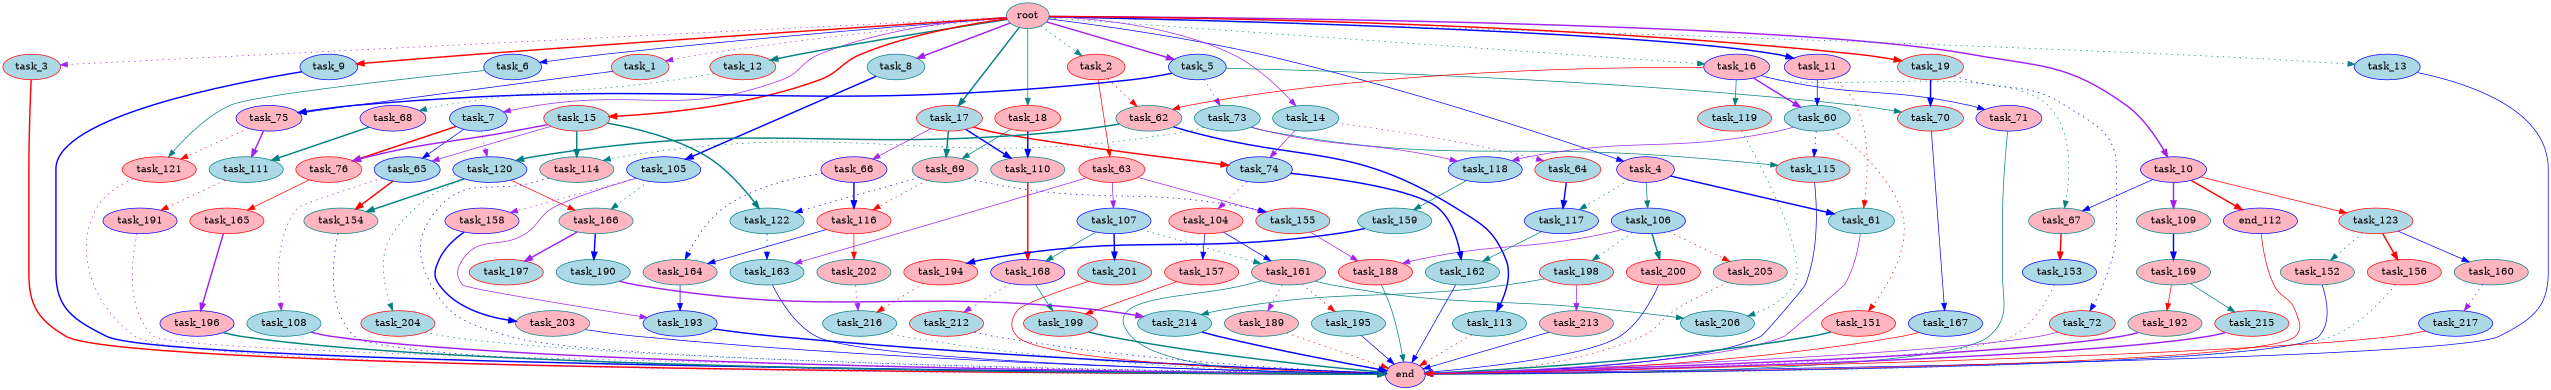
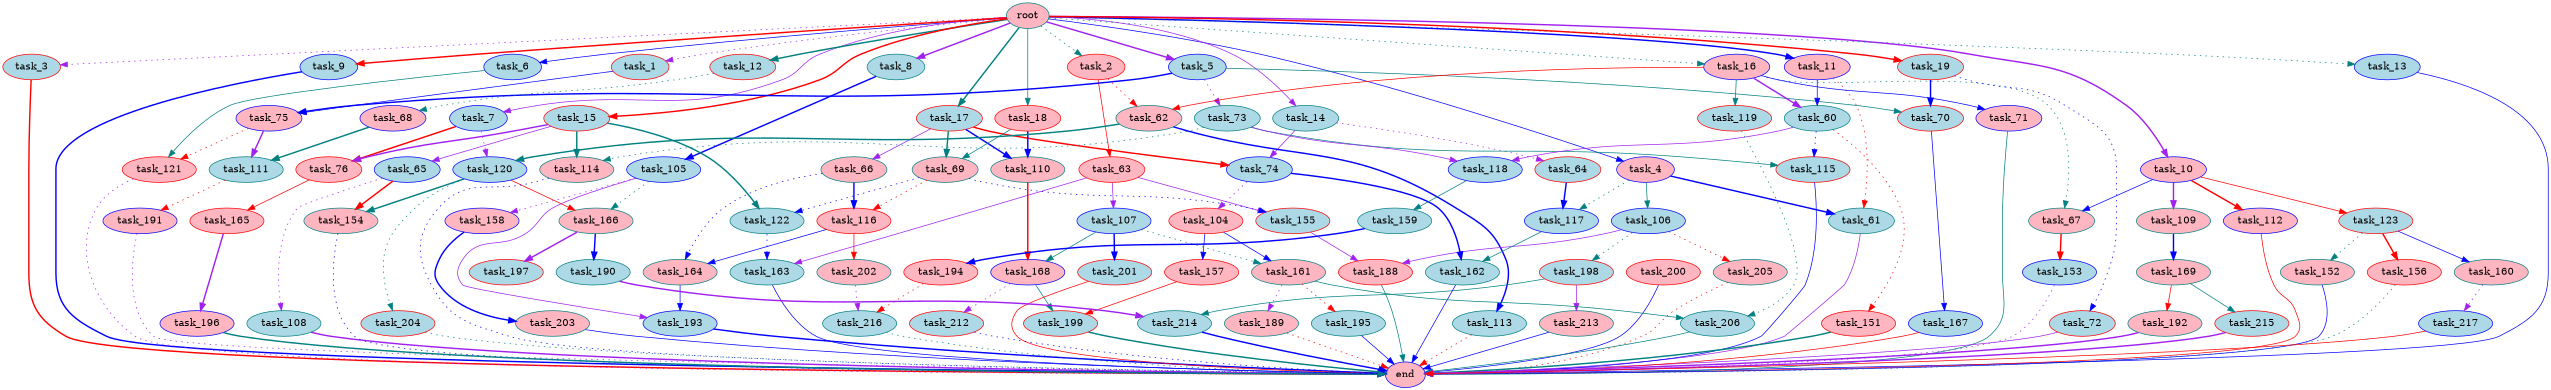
edge "task_7" -> "task_65": removed
node "task_66": color blue -> teal
node "end_112": label "end_112" -> "task_112"
edge "task_106" -> "task_200": removed
edge "task_161" -> "end": now "task_206" -> "end"
